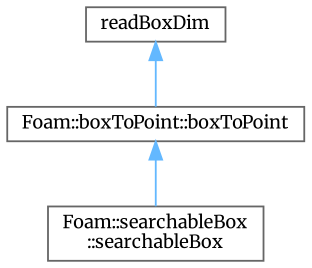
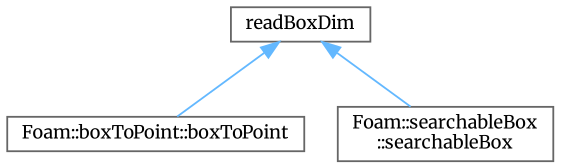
edge "Foam::searchableBox ::searchableBox" -> "Foam::boxToPoint::boxToPoint": now "Foam::searchableBox ::searchableBox" -> "readBoxDim"
